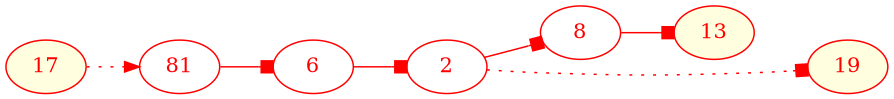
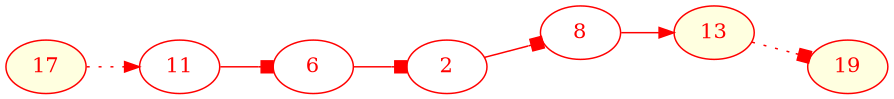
edge "8" -> "13": arrowhead box -> normal
node "81": label "81" -> "11"
edge "2" -> "19": now "13" -> "19"
